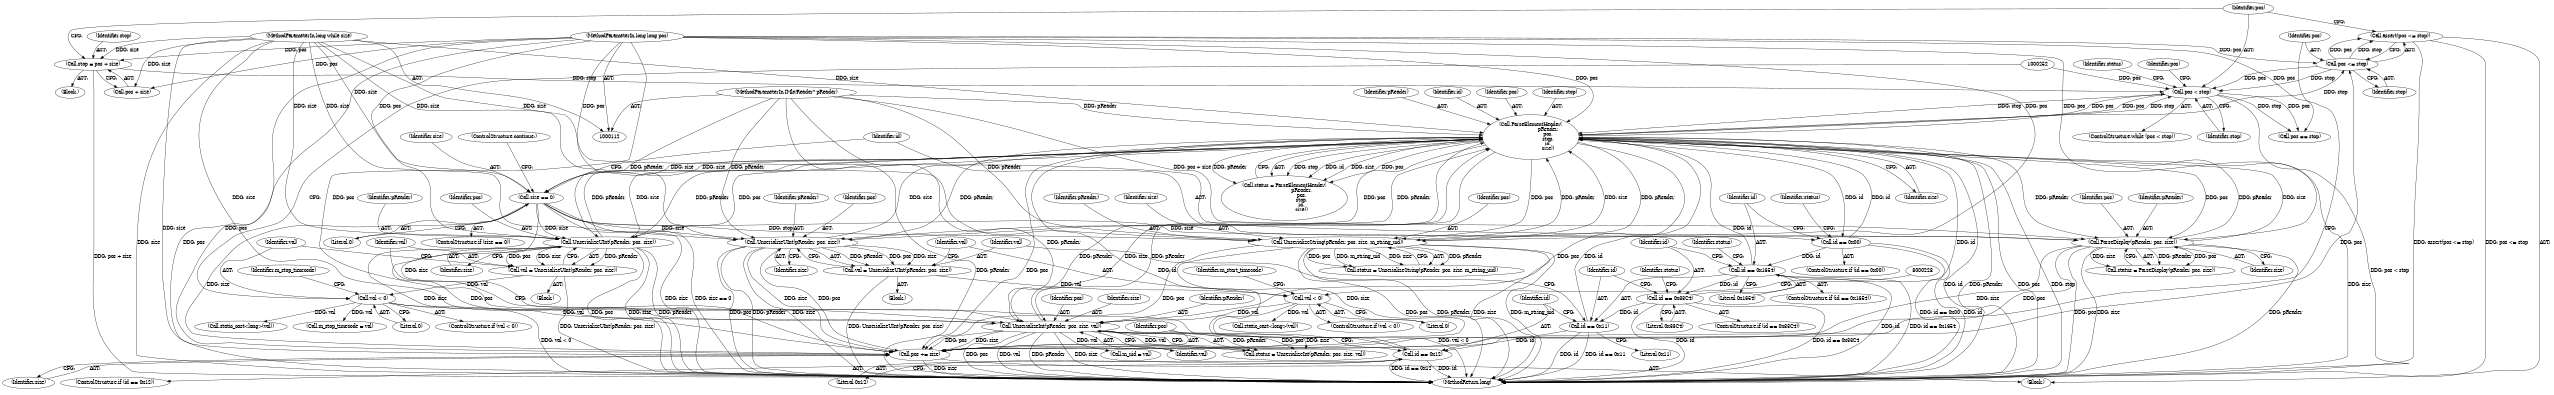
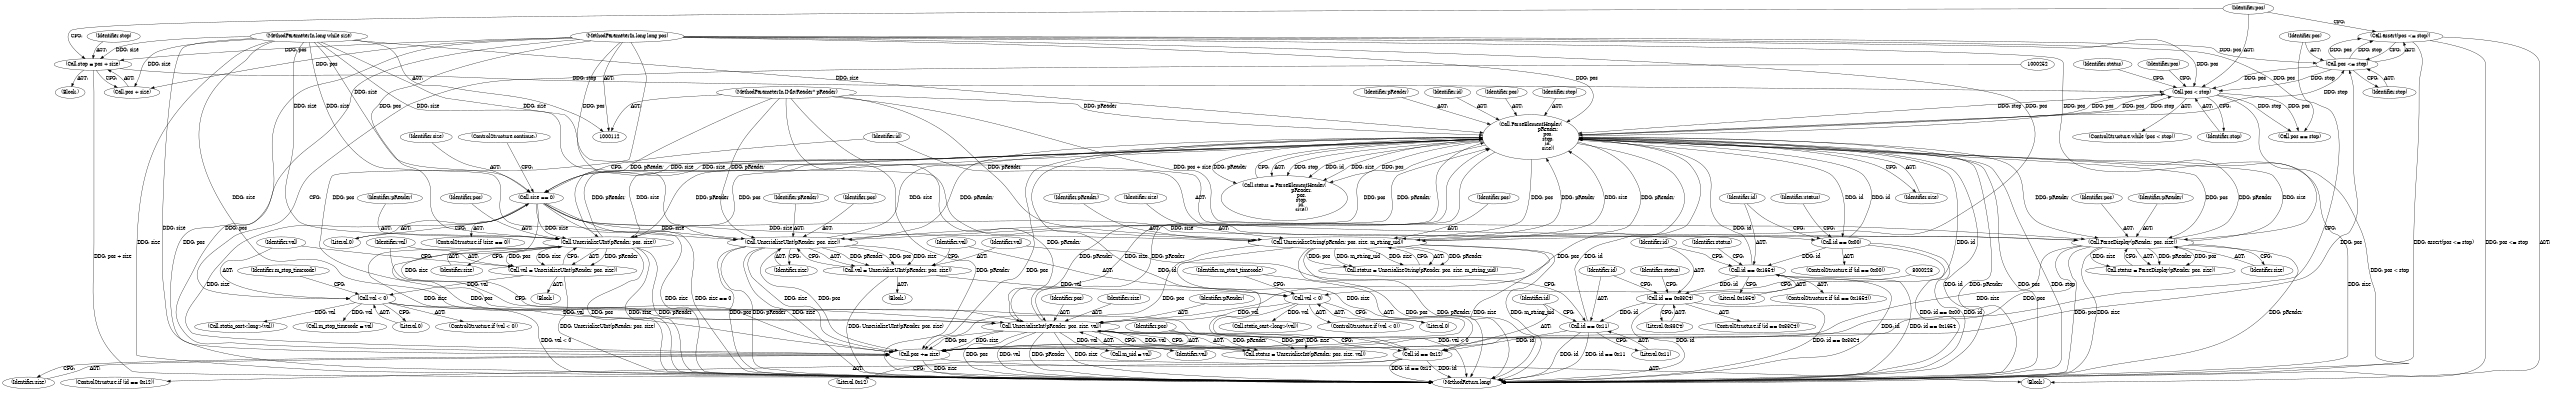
edge "1000252" -> "(Call,pos < stop)": now "(MethodParameterIn,long long pos)" -> "(Call,pos < stop)"
edge "(Call,size == 0)" -> "(Call,UnserializeString(pReader, pos, size, m_string_uid))": label "DDG: stop" -> "DDG: size"
edge "(Call,id == 0x1654)" -> "(Call,id == 0x11)": now "(Literal,0x11)" -> "(Call,id == 0x11)"
edge "(Literal,0x12)" -> "(Call,id == 0x12)": now "(Identifier,m_start_timecode)" -> "(Call,id == 0x12)"
